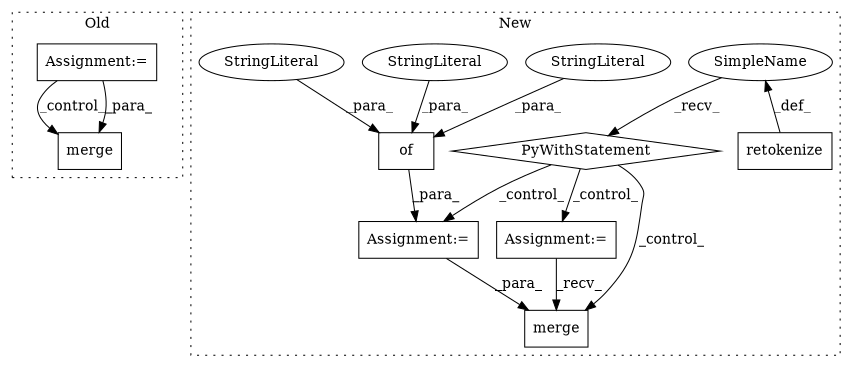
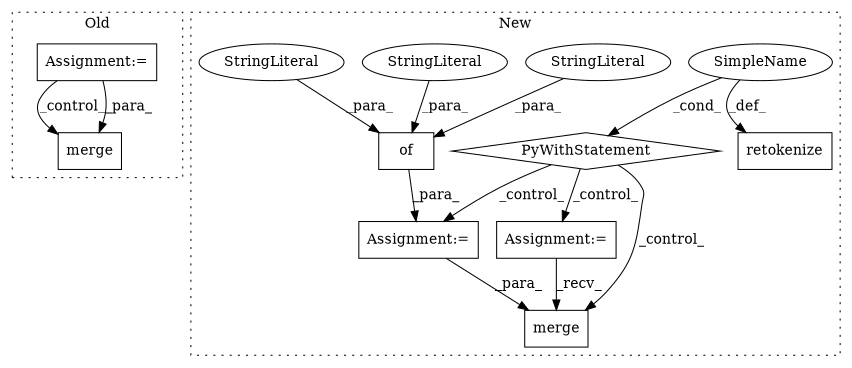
edge "SimpleName" -> "PyWithStatement": label "_recv_" -> "_cond_"
edge "retokenize" -> "SimpleName": reversed
